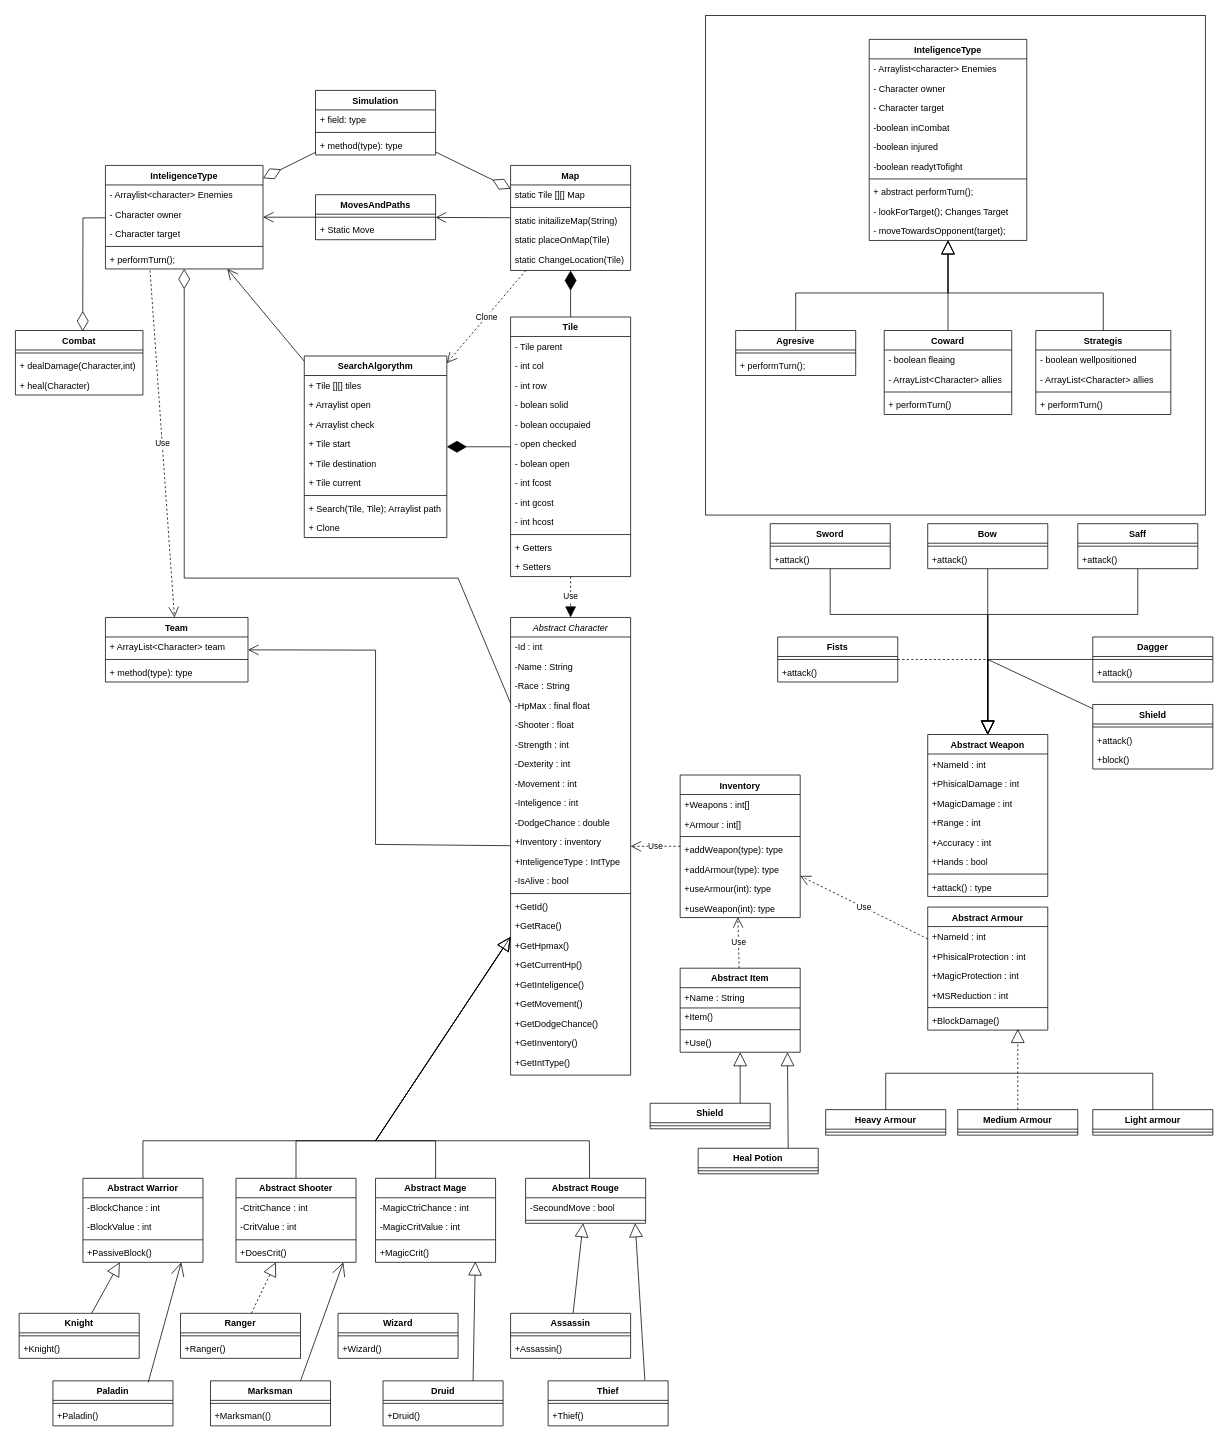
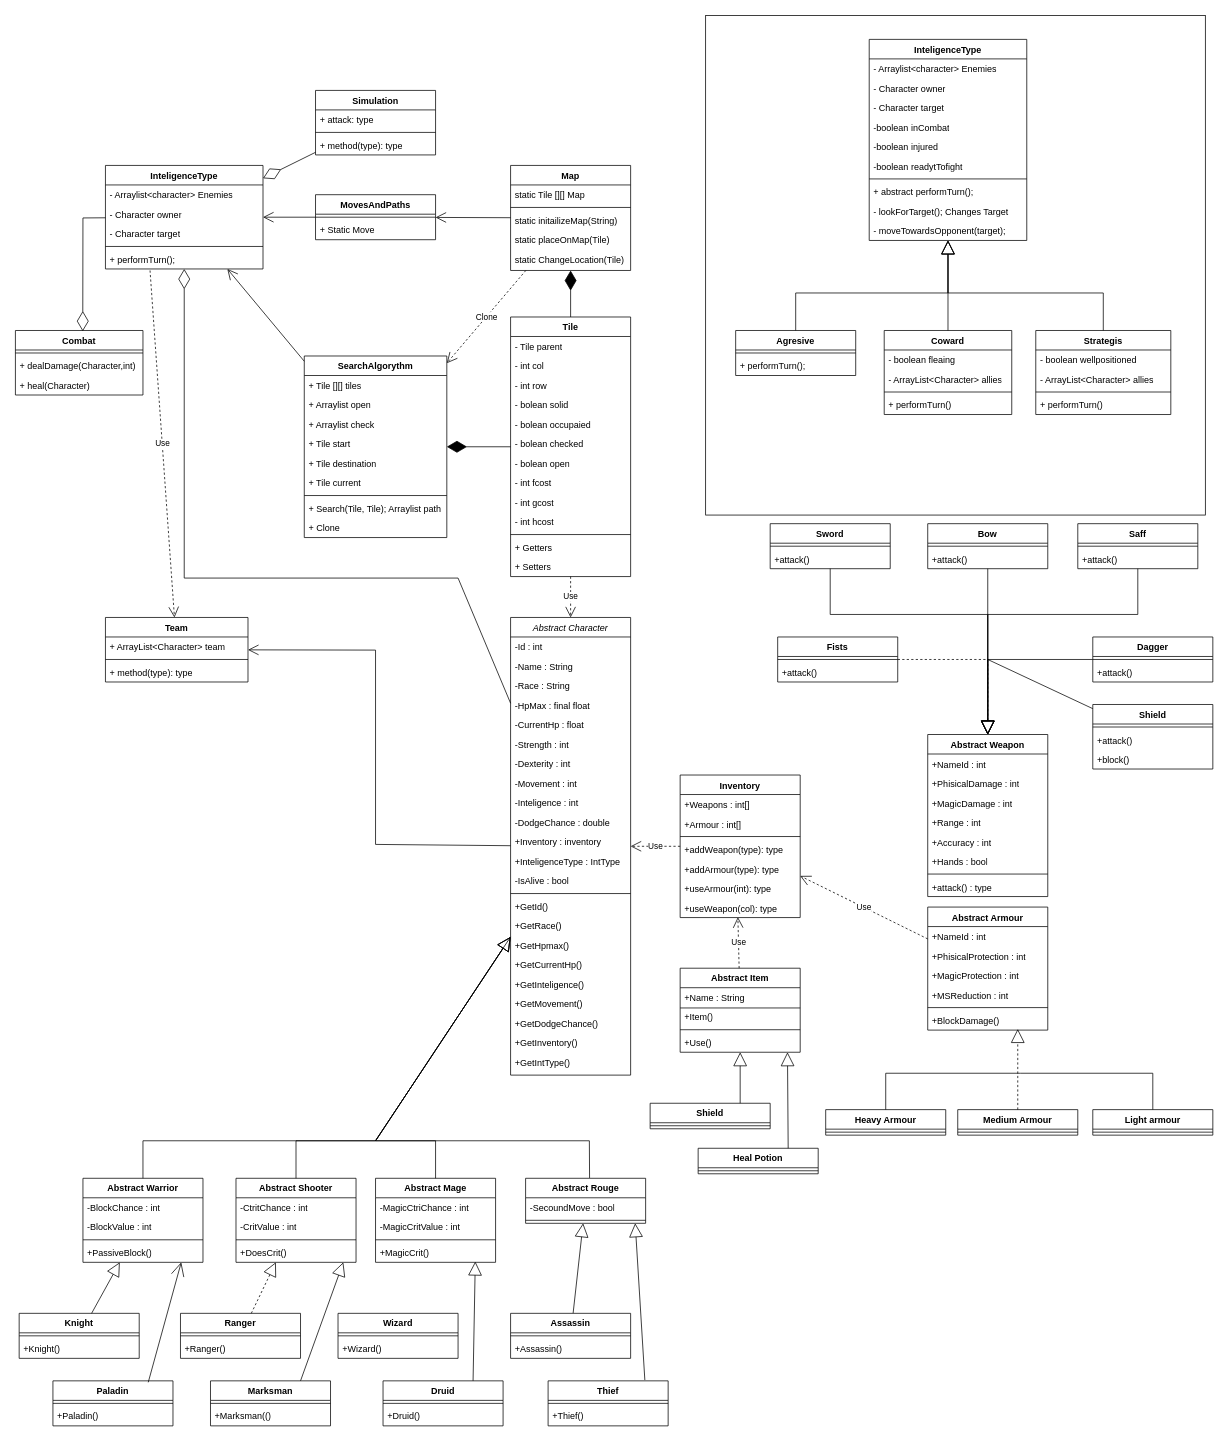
node "+ field: type": label "+ field: type" -> "+ attack: type"
edge "Simulation" -> "Map": removed
node "- open checked": label "- open checked" -> "- bolean checked"
edge "Tile" -> "Abstract Character": arrowhead block -> open
node "-Shooter : float": label "-Shooter : float" -> "-CurrentHp : float"
node "+useWeapon(int): type": label "+useWeapon(int): type" -> "+useWeapon(col): type"
edge "Marksman" -> "+DoesCrit()": arrowhead open -> block
